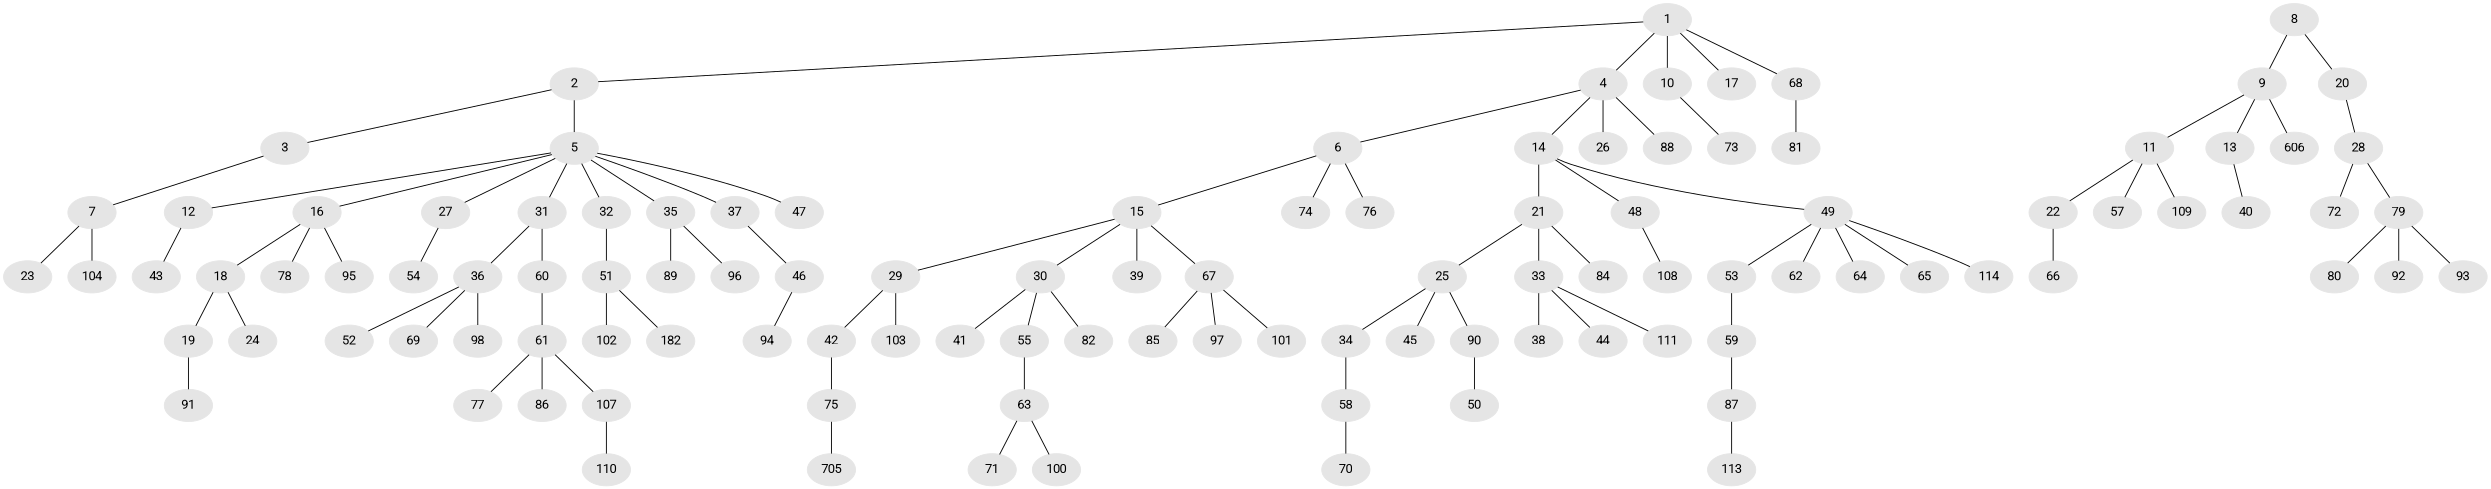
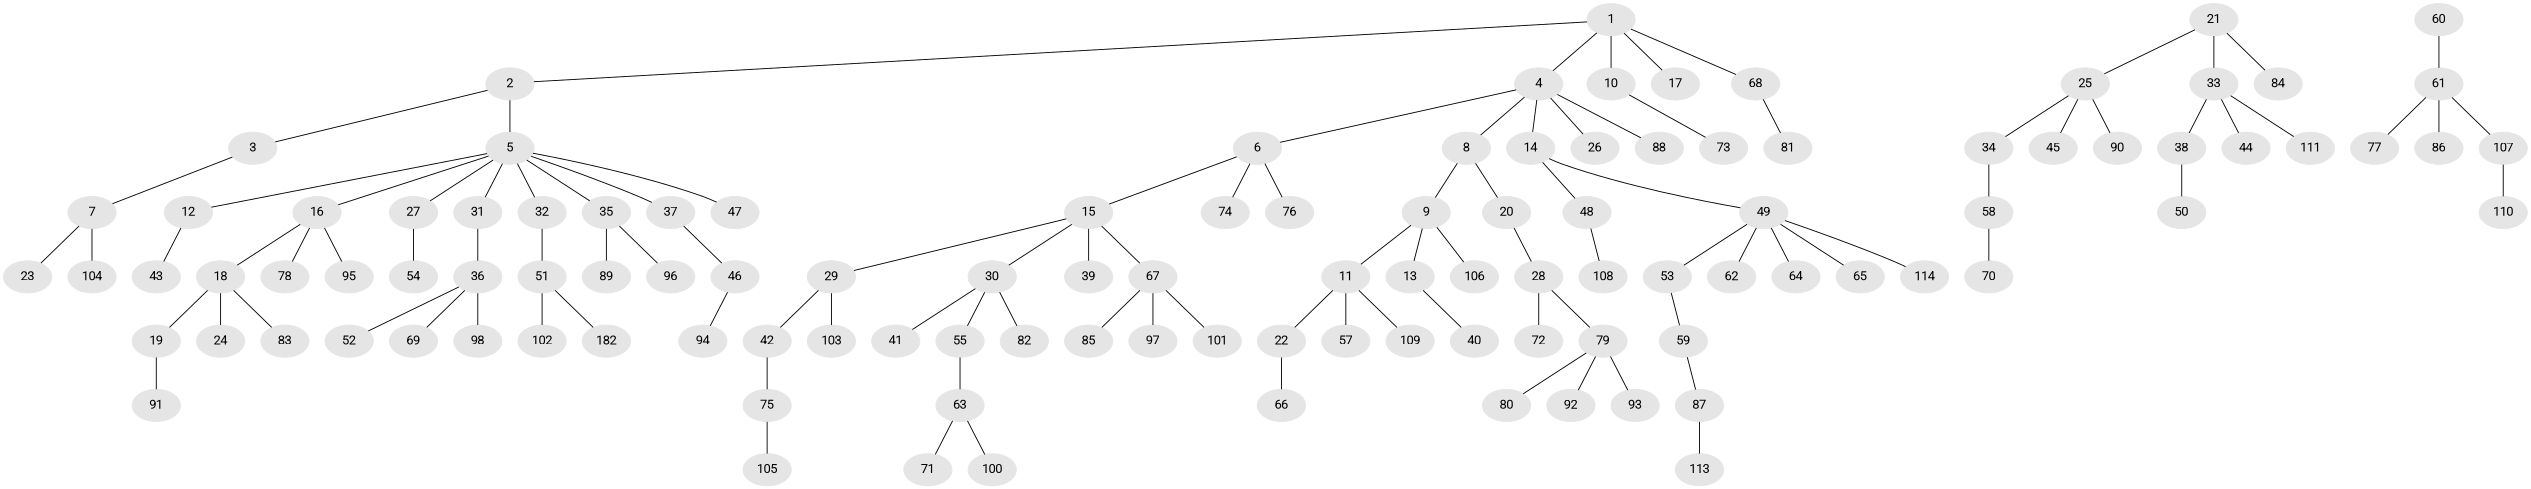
edge "4" -- "8": added
node "606": label "606" -> "106"
edge "14" -- "21": removed
edge "31" -- "60": removed
node "83": added
edge "90" -- "50": now "38" -- "50"
node "705": label "705" -> "105"
